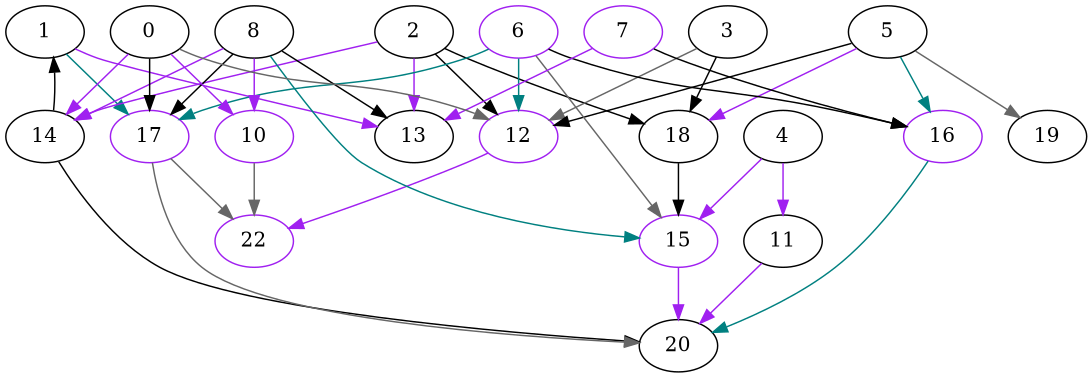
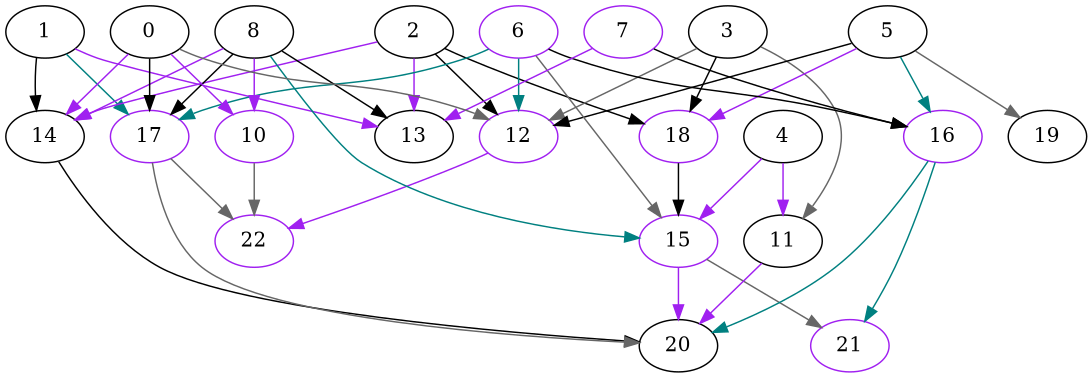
edge "14" -> "1": reversed
edge "3" -> "11": added
node "18": color black -> purple
node "21": added
